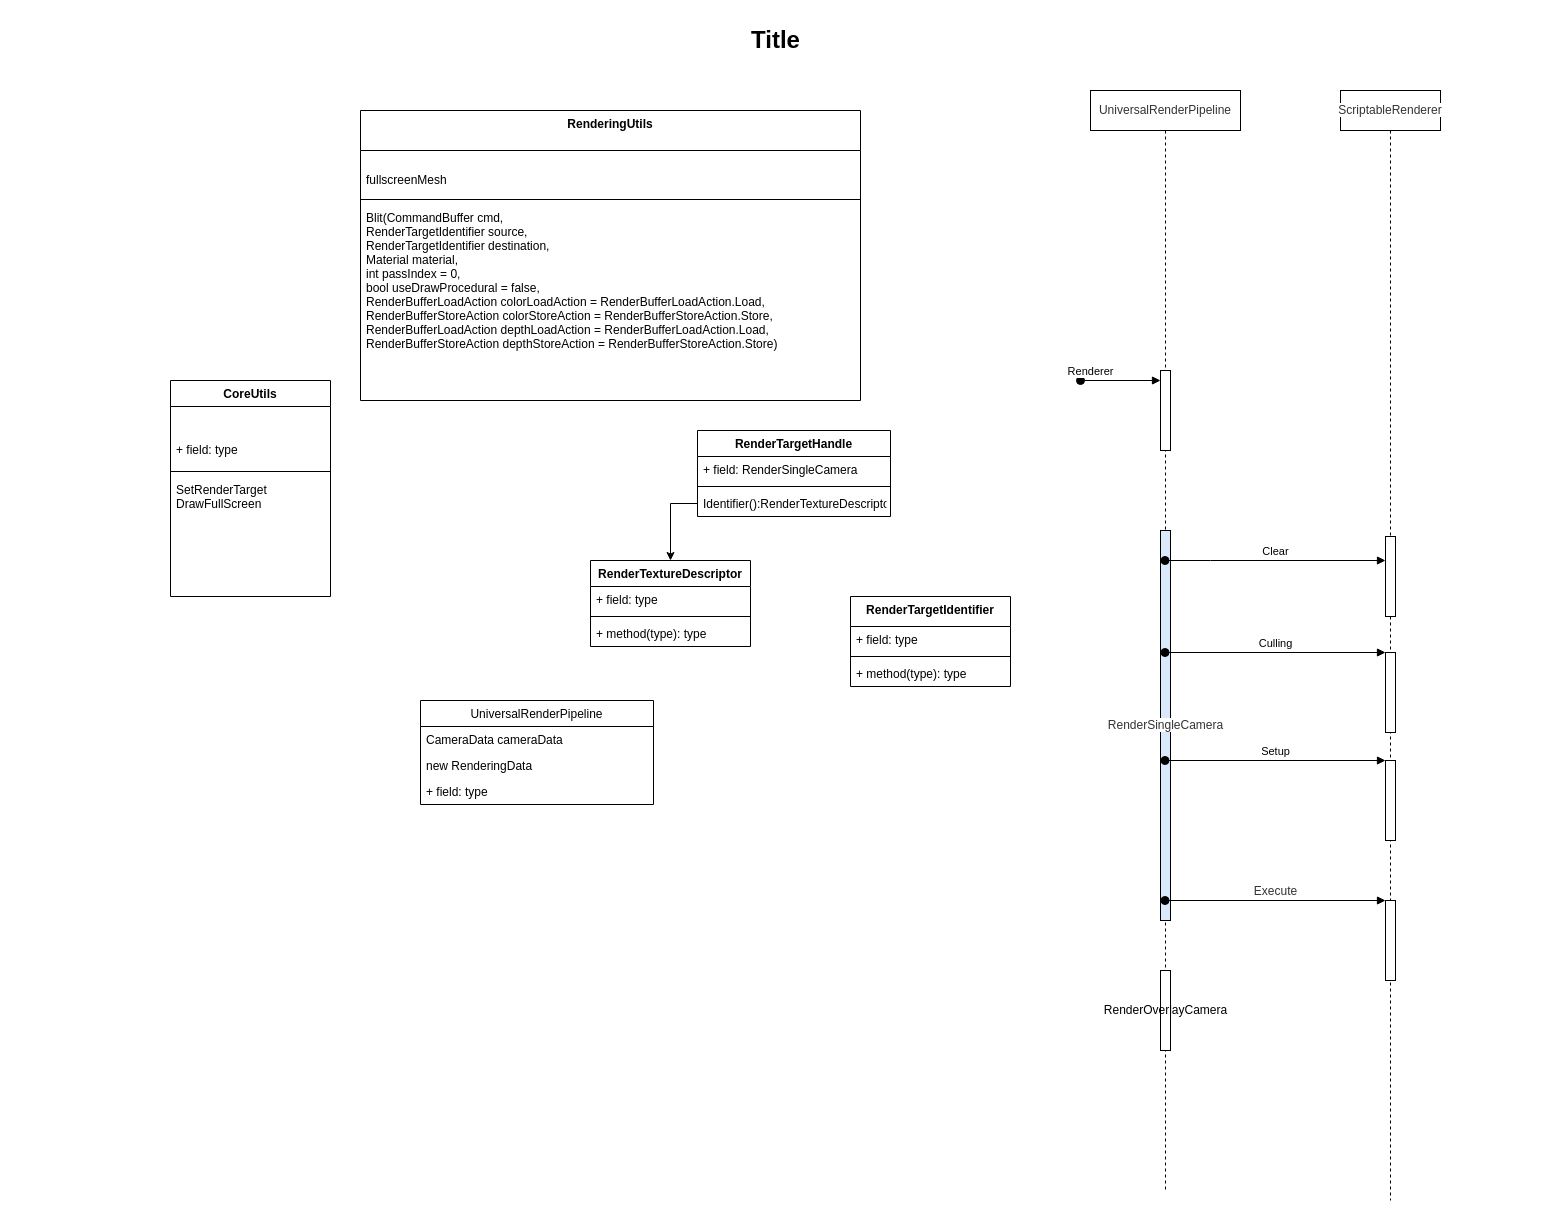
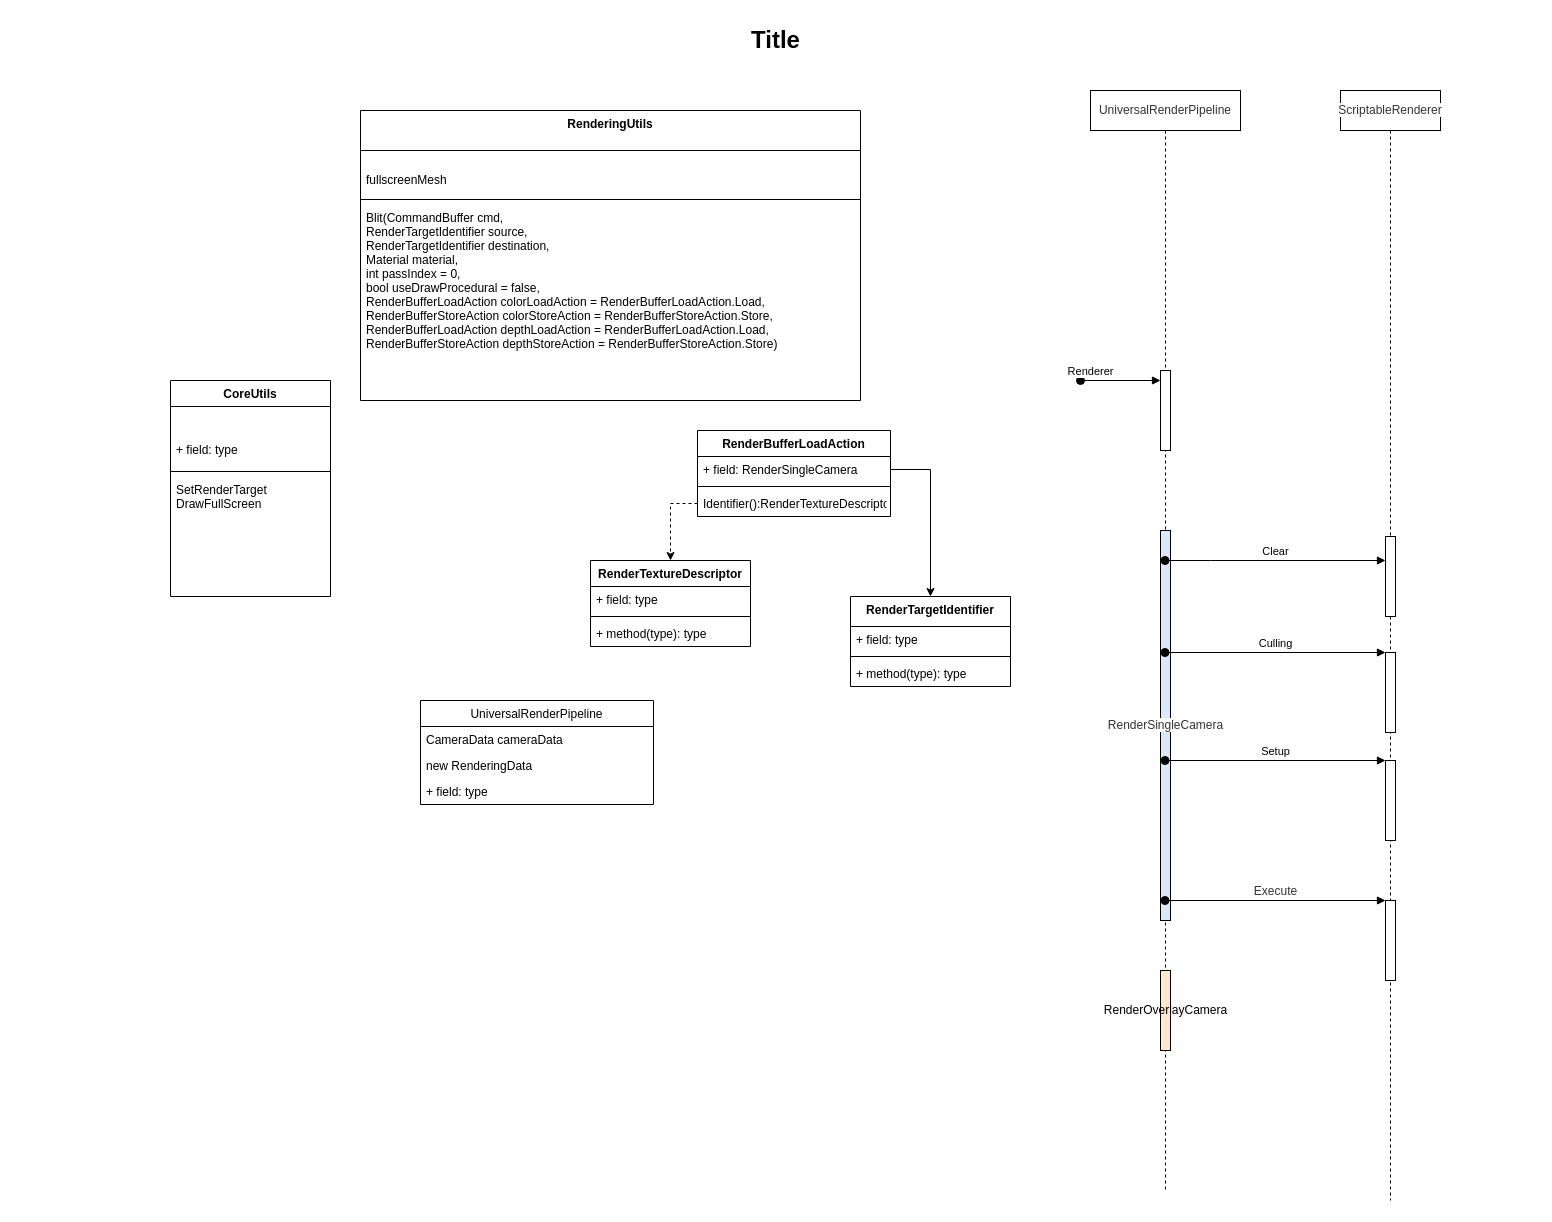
node "RenderTargetHandle": label "RenderTargetHandle" -> "RenderBufferLoadAction"
edge "+ field: RenderSingleCamera" -> "RenderTargetIdentifier": added
edge "Identifier():RenderTextureDescriptor" -> "RenderTextureDescriptor": style solid -> dashed
node "RenderOverlayCamera": fillcolor #ffffff -> #ffe6cc
